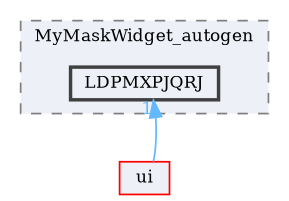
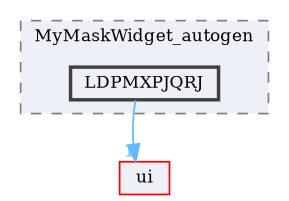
edge "ui" -> "LDPMXPJQRJ": reversed
